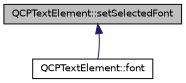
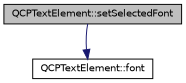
edge "QCPTextElement::font" -> "QCPTextElement::setSelectedFont": reversed
